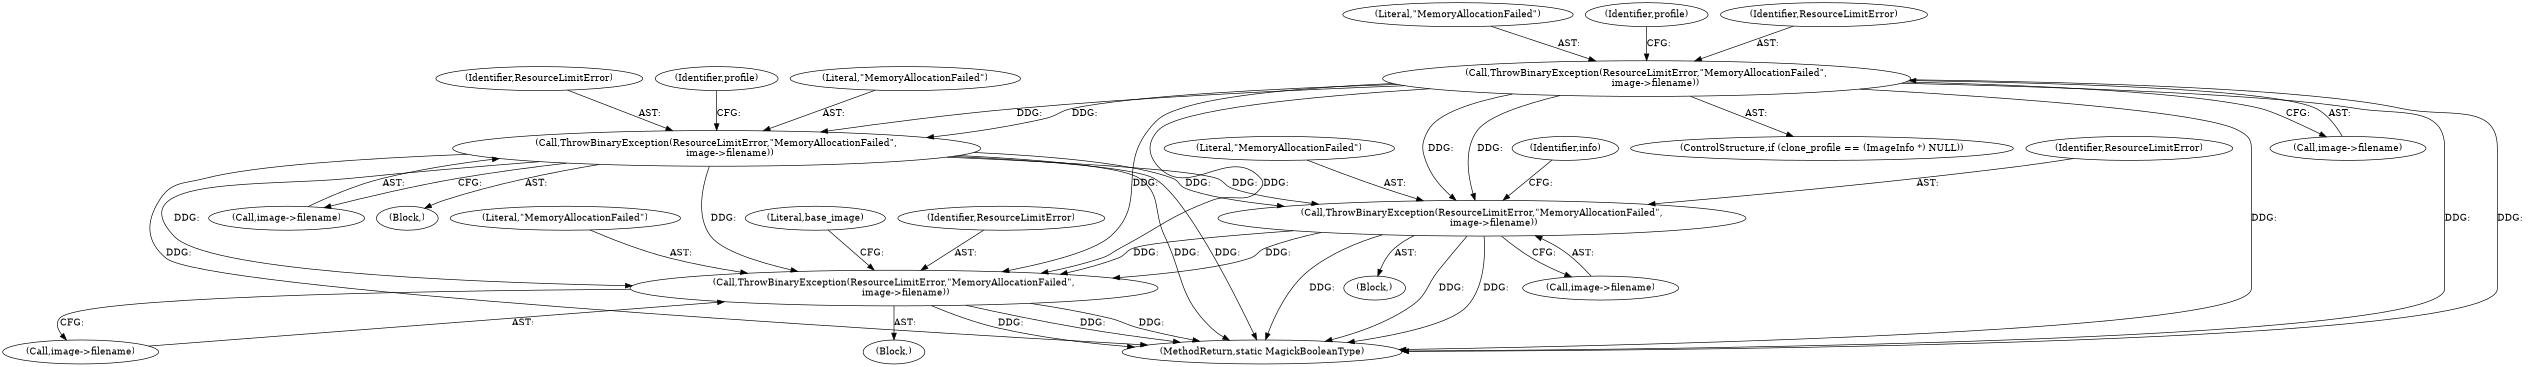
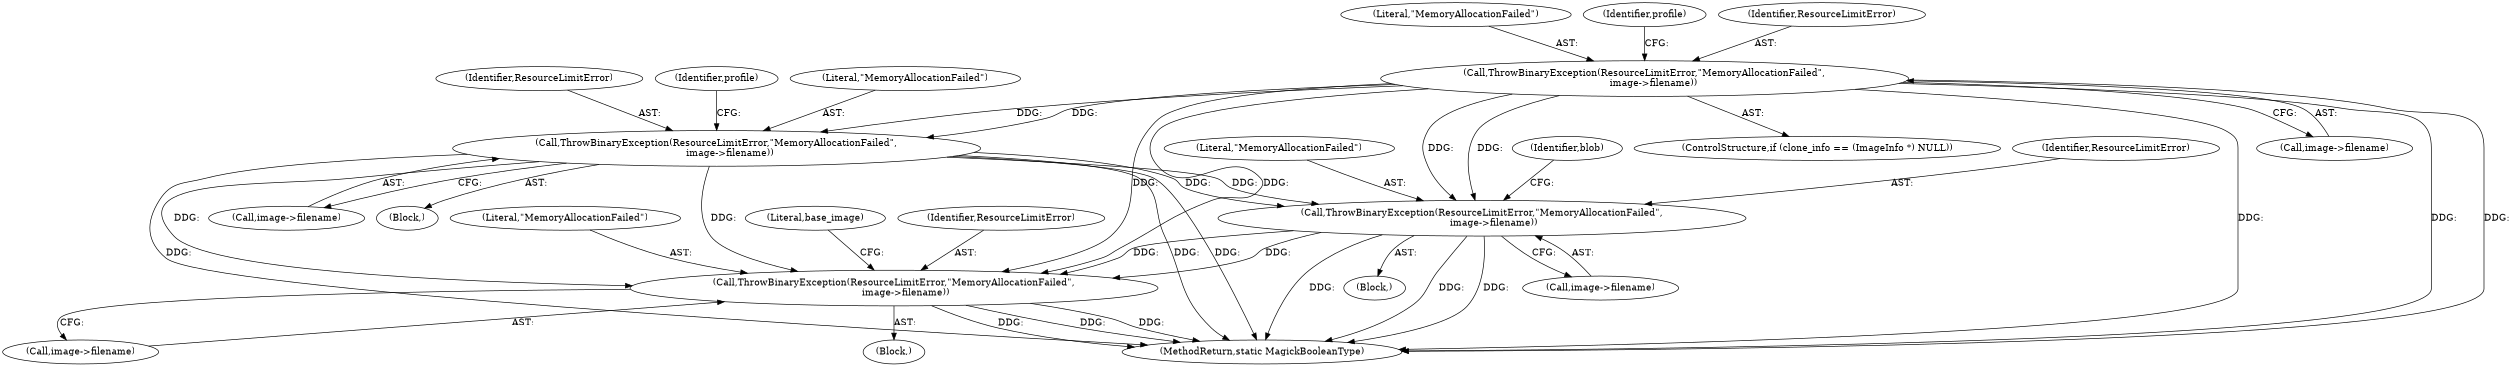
node "(Identifier,info)": label "(Identifier,info)" -> "(Identifier,blob)"
node "(ControlStructure,if (clone_profile == (ImageInfo *) NULL))": label "(ControlStructure,if (clone_profile == (ImageInfo *) NULL))" -> "(ControlStructure,if (clone_info == (ImageInfo *) NULL))"
